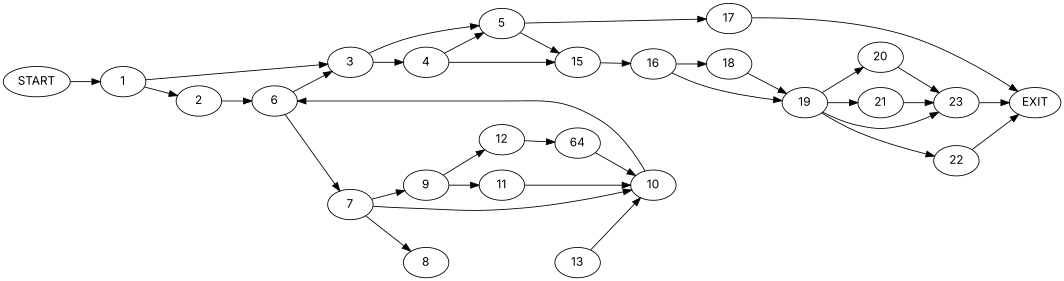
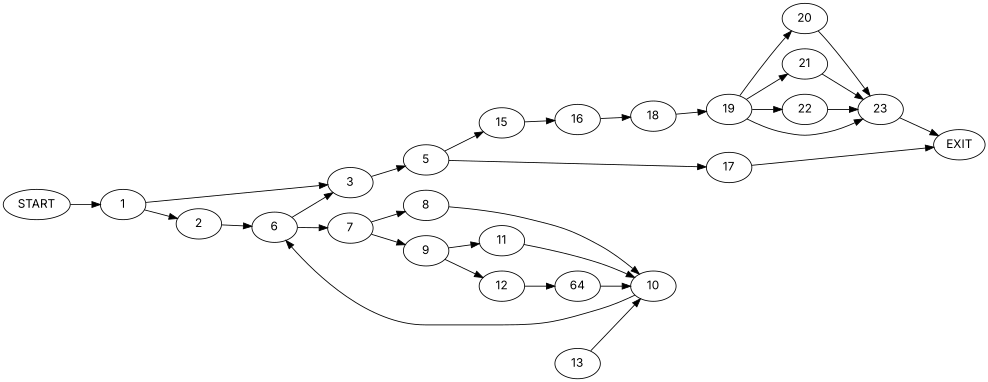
node "4": removed
edge "16" -> "19": removed
edge "22" -> "EXIT": now "22" -> "23"
edge "7" -> "10": now "8" -> "10"
